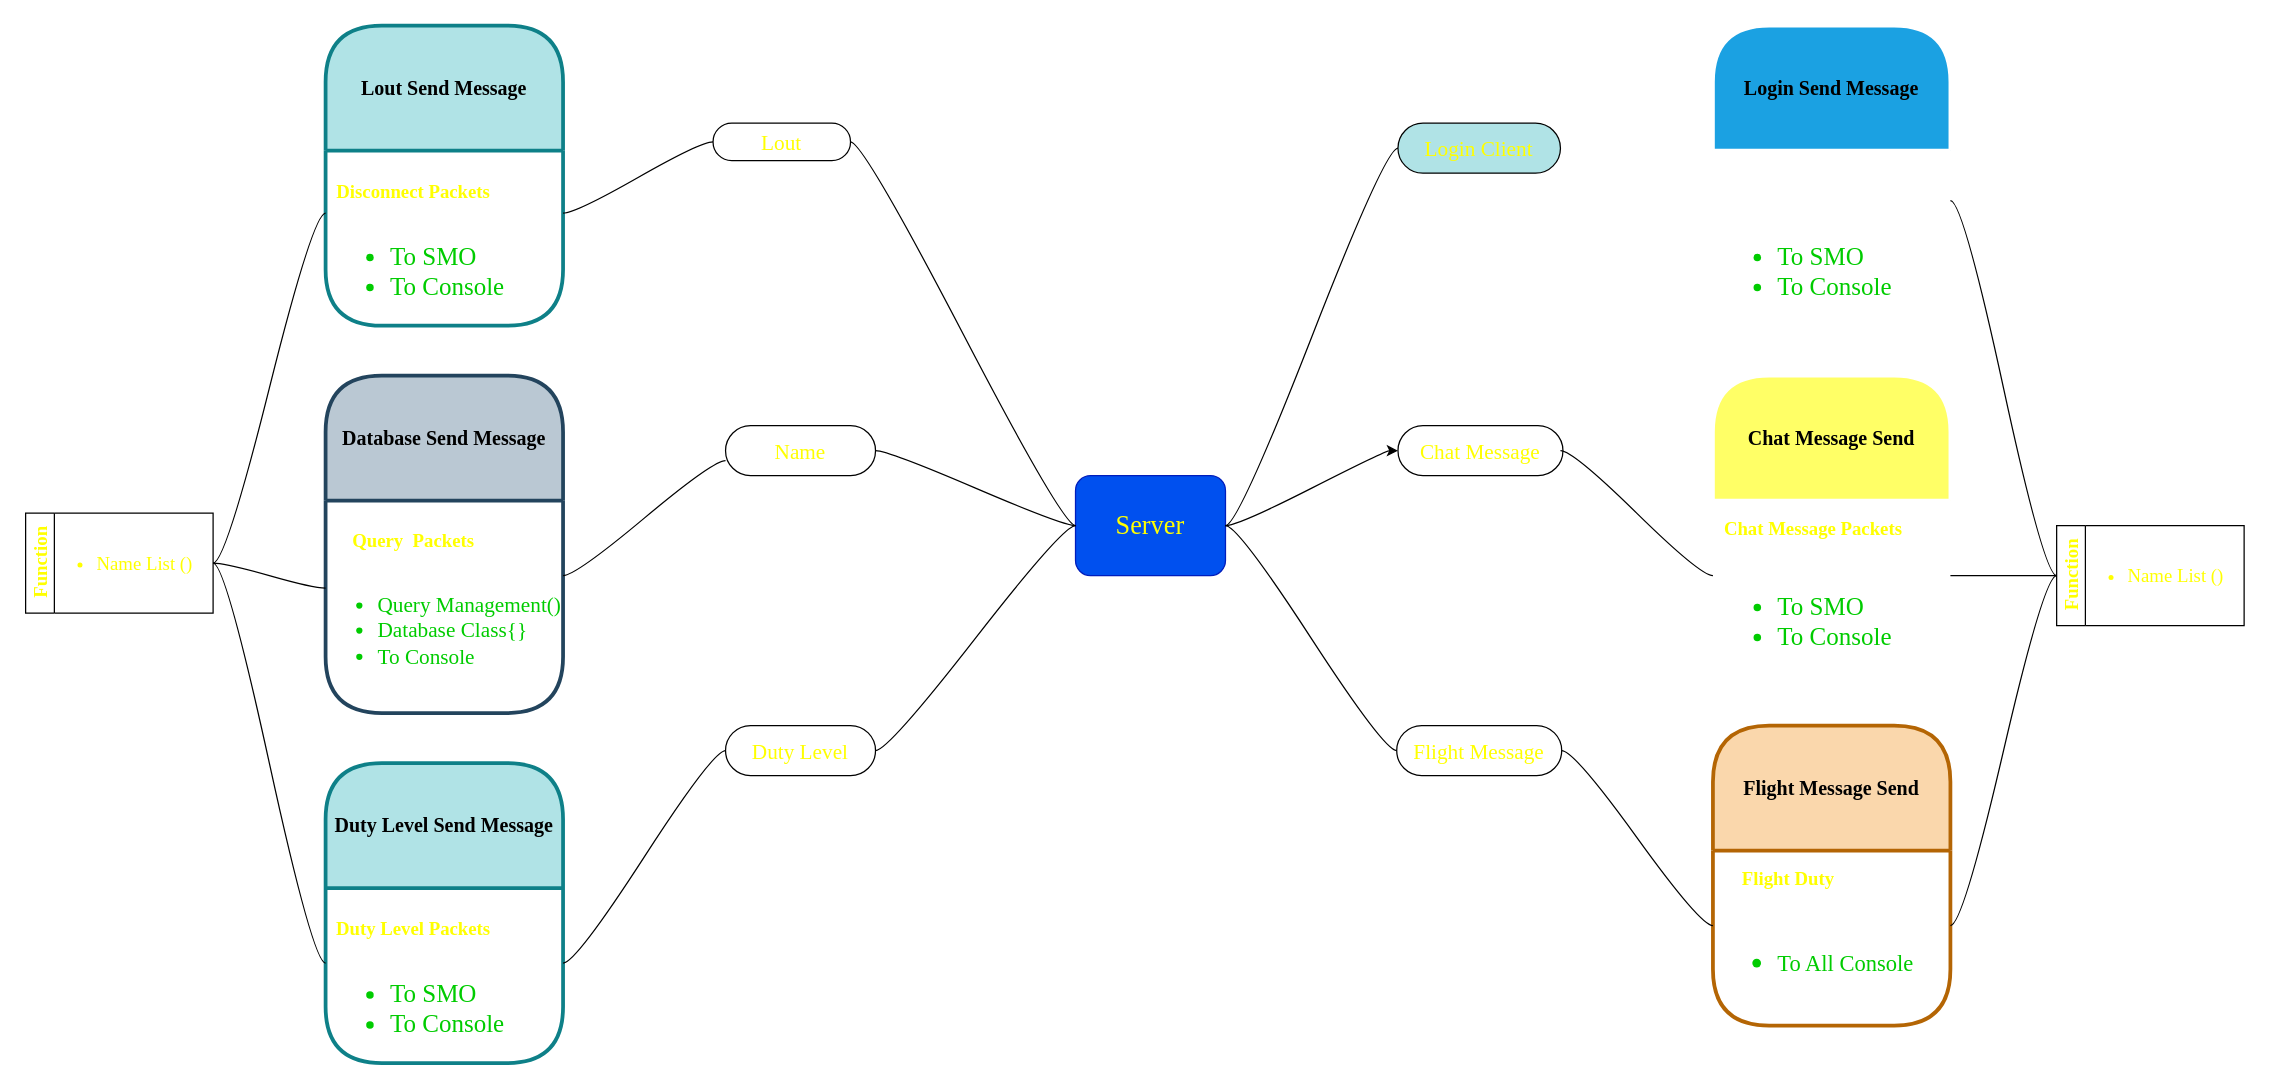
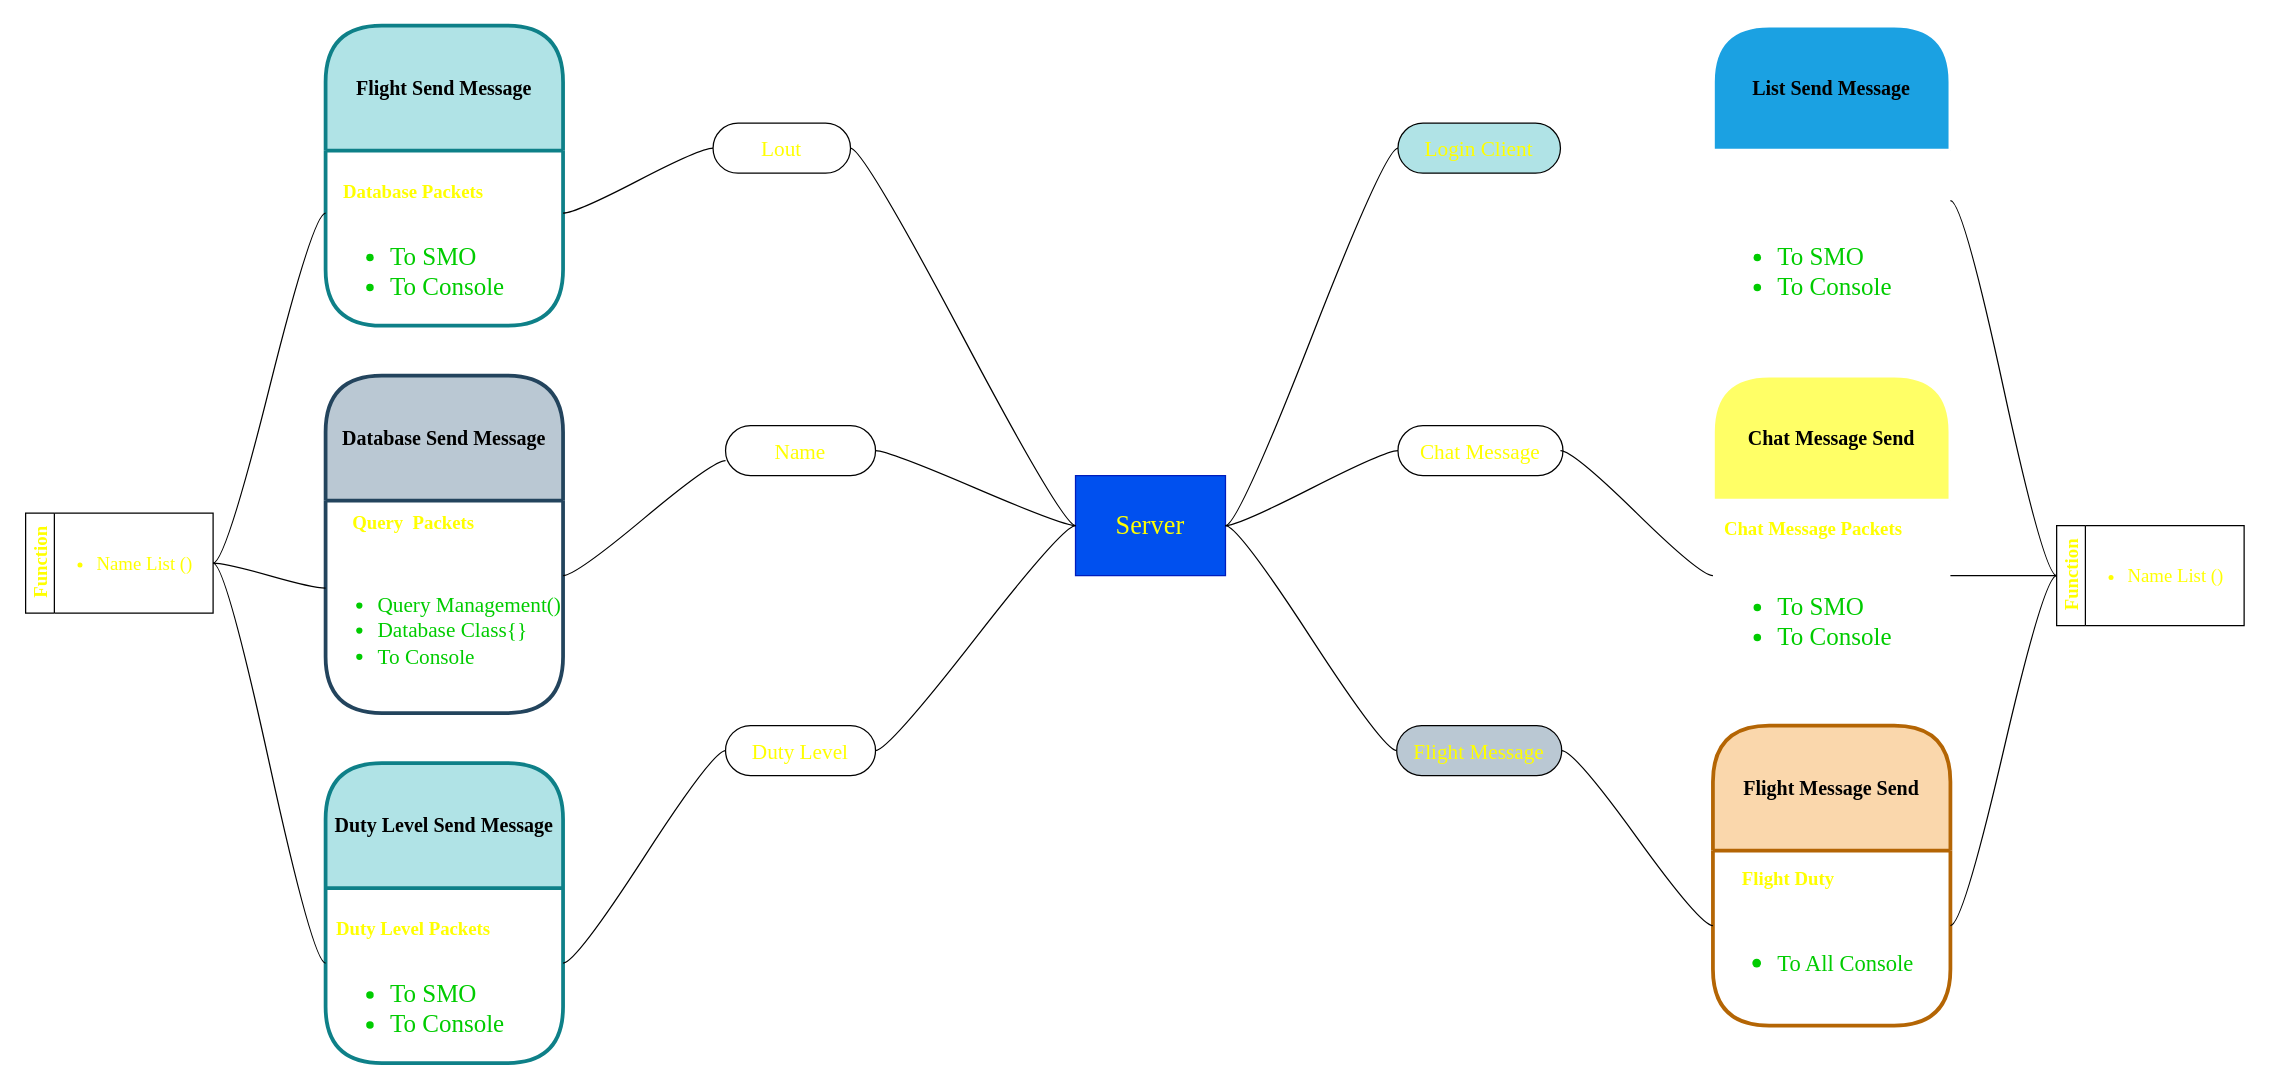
node "Lout Send Message": label "Lout Send Message" -> "Flight Send Message"
node "Login Send Message": label "Login Send Message" -> "List Send Message"
node "Lout": size 138x38 -> 138x50
node "Disconnect Packets": label "Disconnect Packets" -> "Database Packets"
edge "Server" -> "Chat Message": arrowhead classic -> none
node "Server": shape rounded rectangle -> rectangle
node "Query Packets": moved (413, 538) -> (413, 519)
node "Flight Message": fillcolor #ffffff -> #bac8d3
